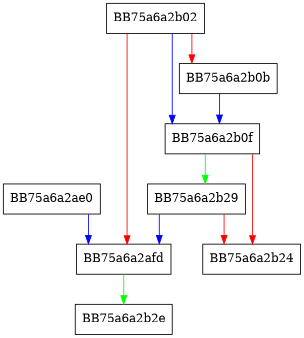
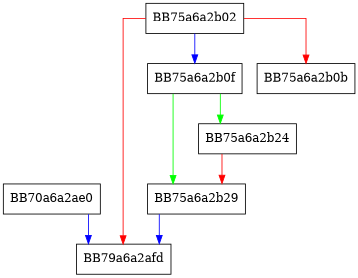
edge "BB75a6a2b0b" -> "BB75a6a2b0f": removed
edge "BB75a6a2b0f" -> "BB75a6a2b24": color red -> green
node "BB75a6a2ae0": label "BB75a6a2ae0" -> "BB70a6a2ae0"
edge "BB75a6a2b29" -> "BB75a6a2b24": reversed
node "BB75a6a2afd": label "BB75a6a2afd" -> "BB79a6a2afd"
node "BB75a6a2b2e": removed
